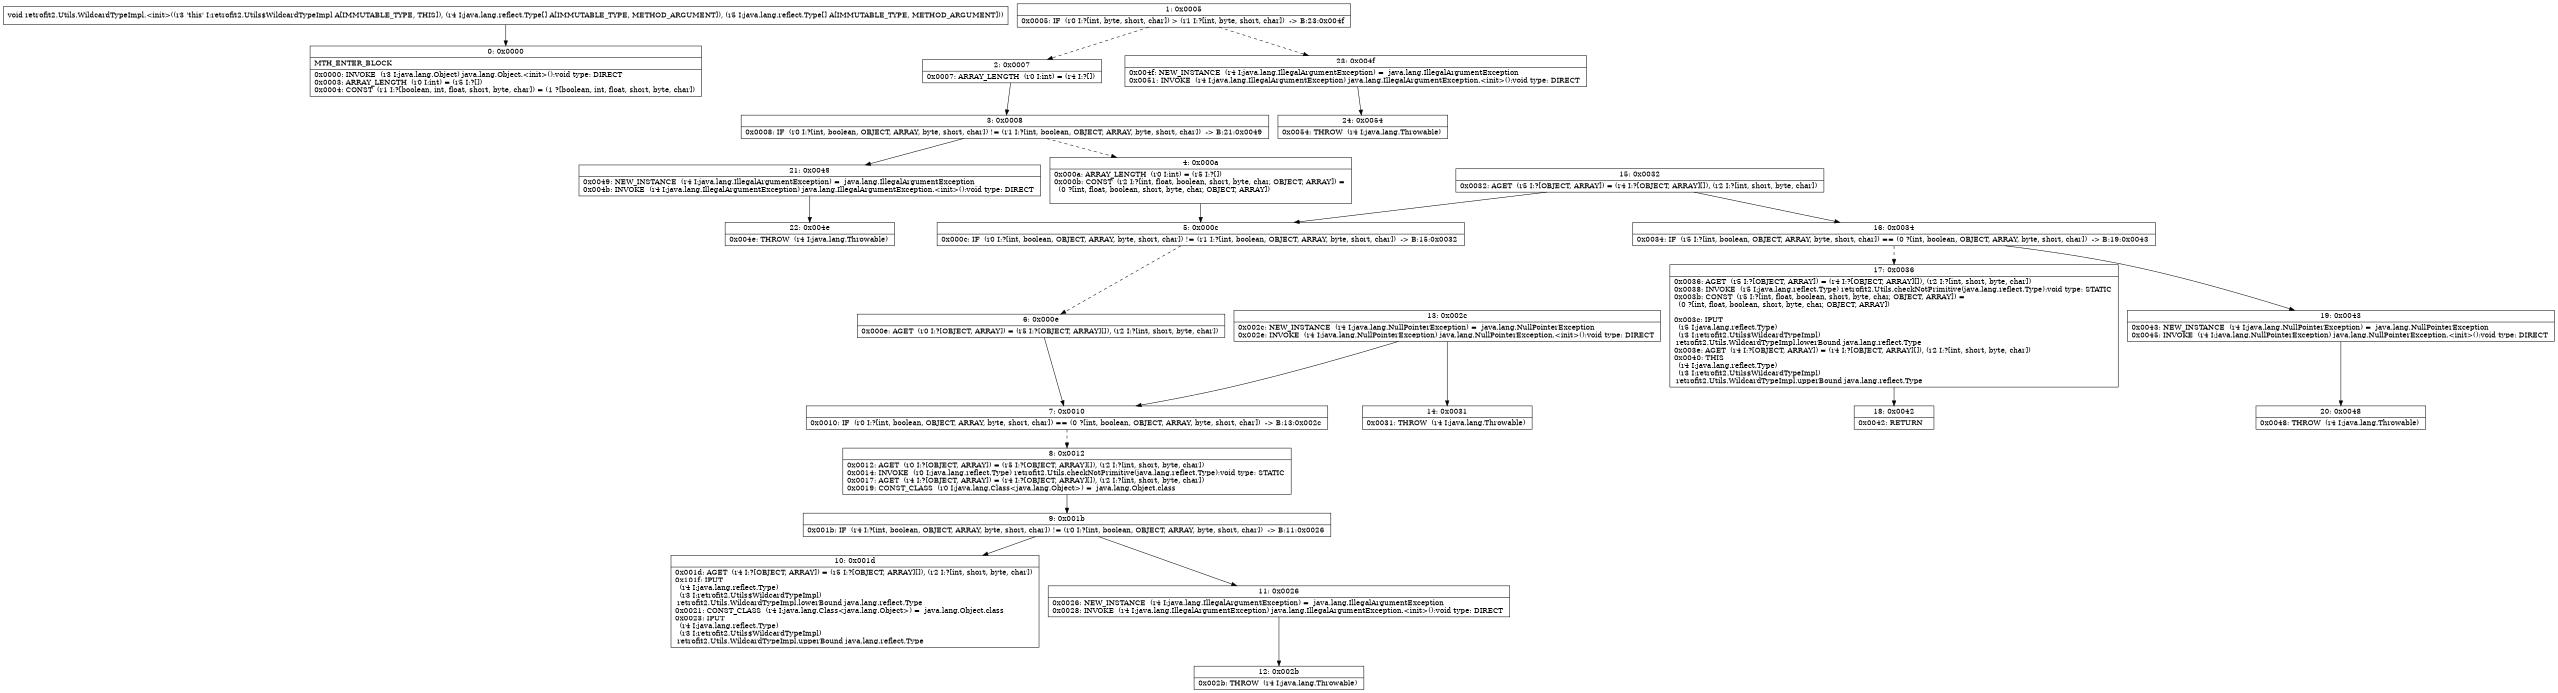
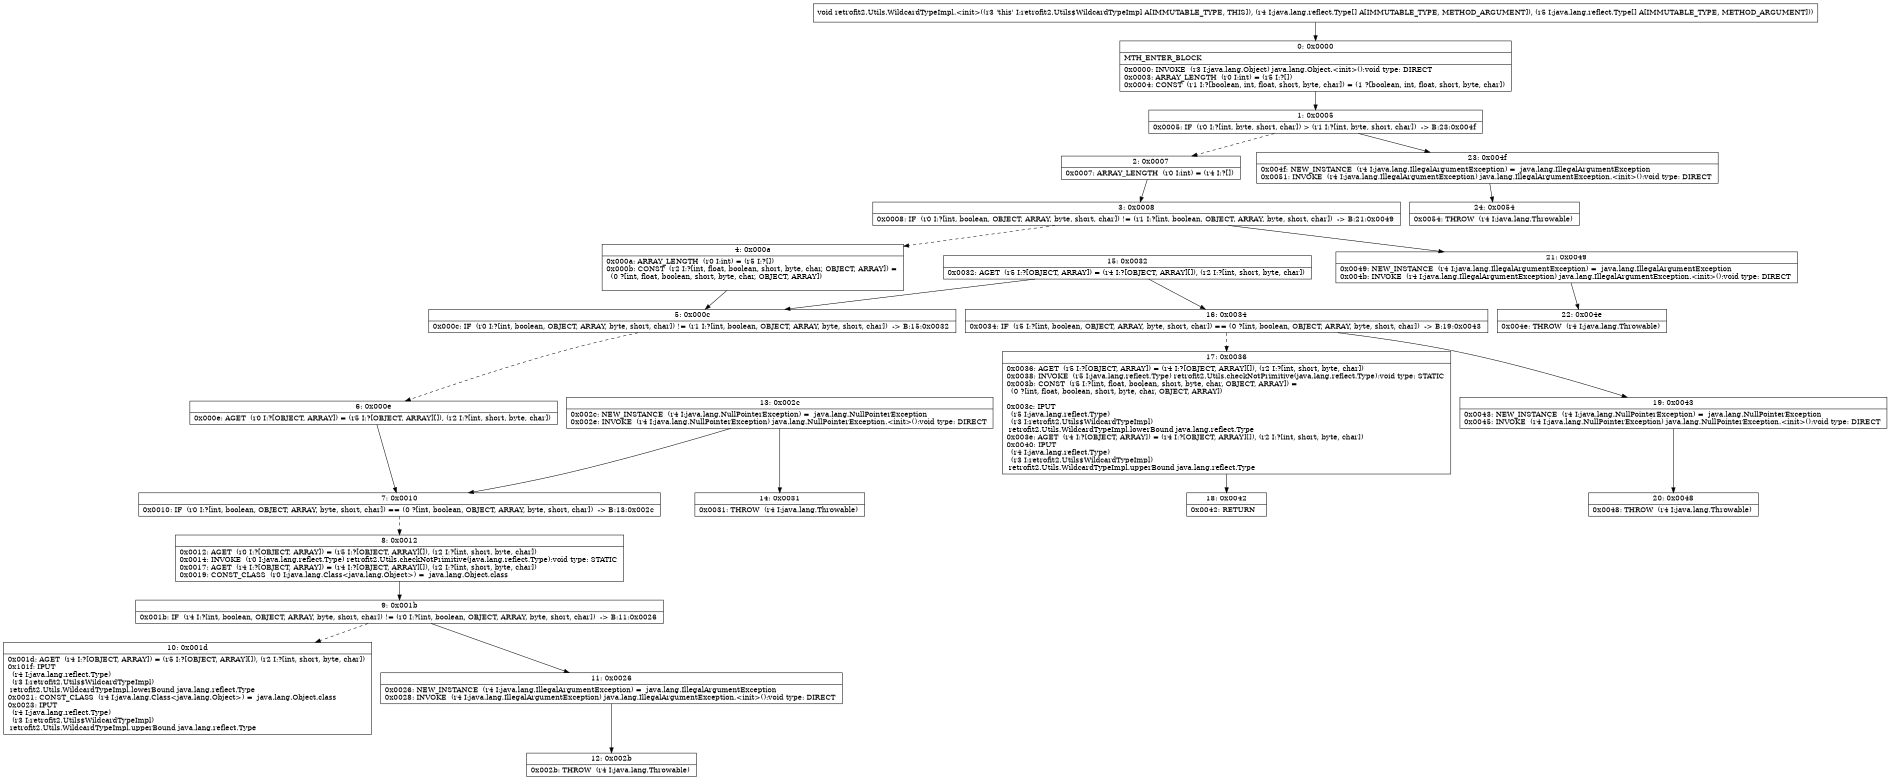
edge "1: 0x0005" -> "23: 0x004f": style dashed -> solid
edge "0: 0x0000" -> "1: 0x0005": added
node "17: 0x0036": text "0x0040: THIS" -> "0x0040: IPUT"
edge "9: 0x001b" -> "10: 0x001d": style solid -> dashed
